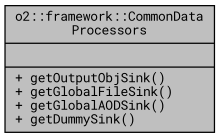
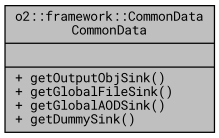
node "o2::framework::CommonData": text "Processors" -> "CommonData"
